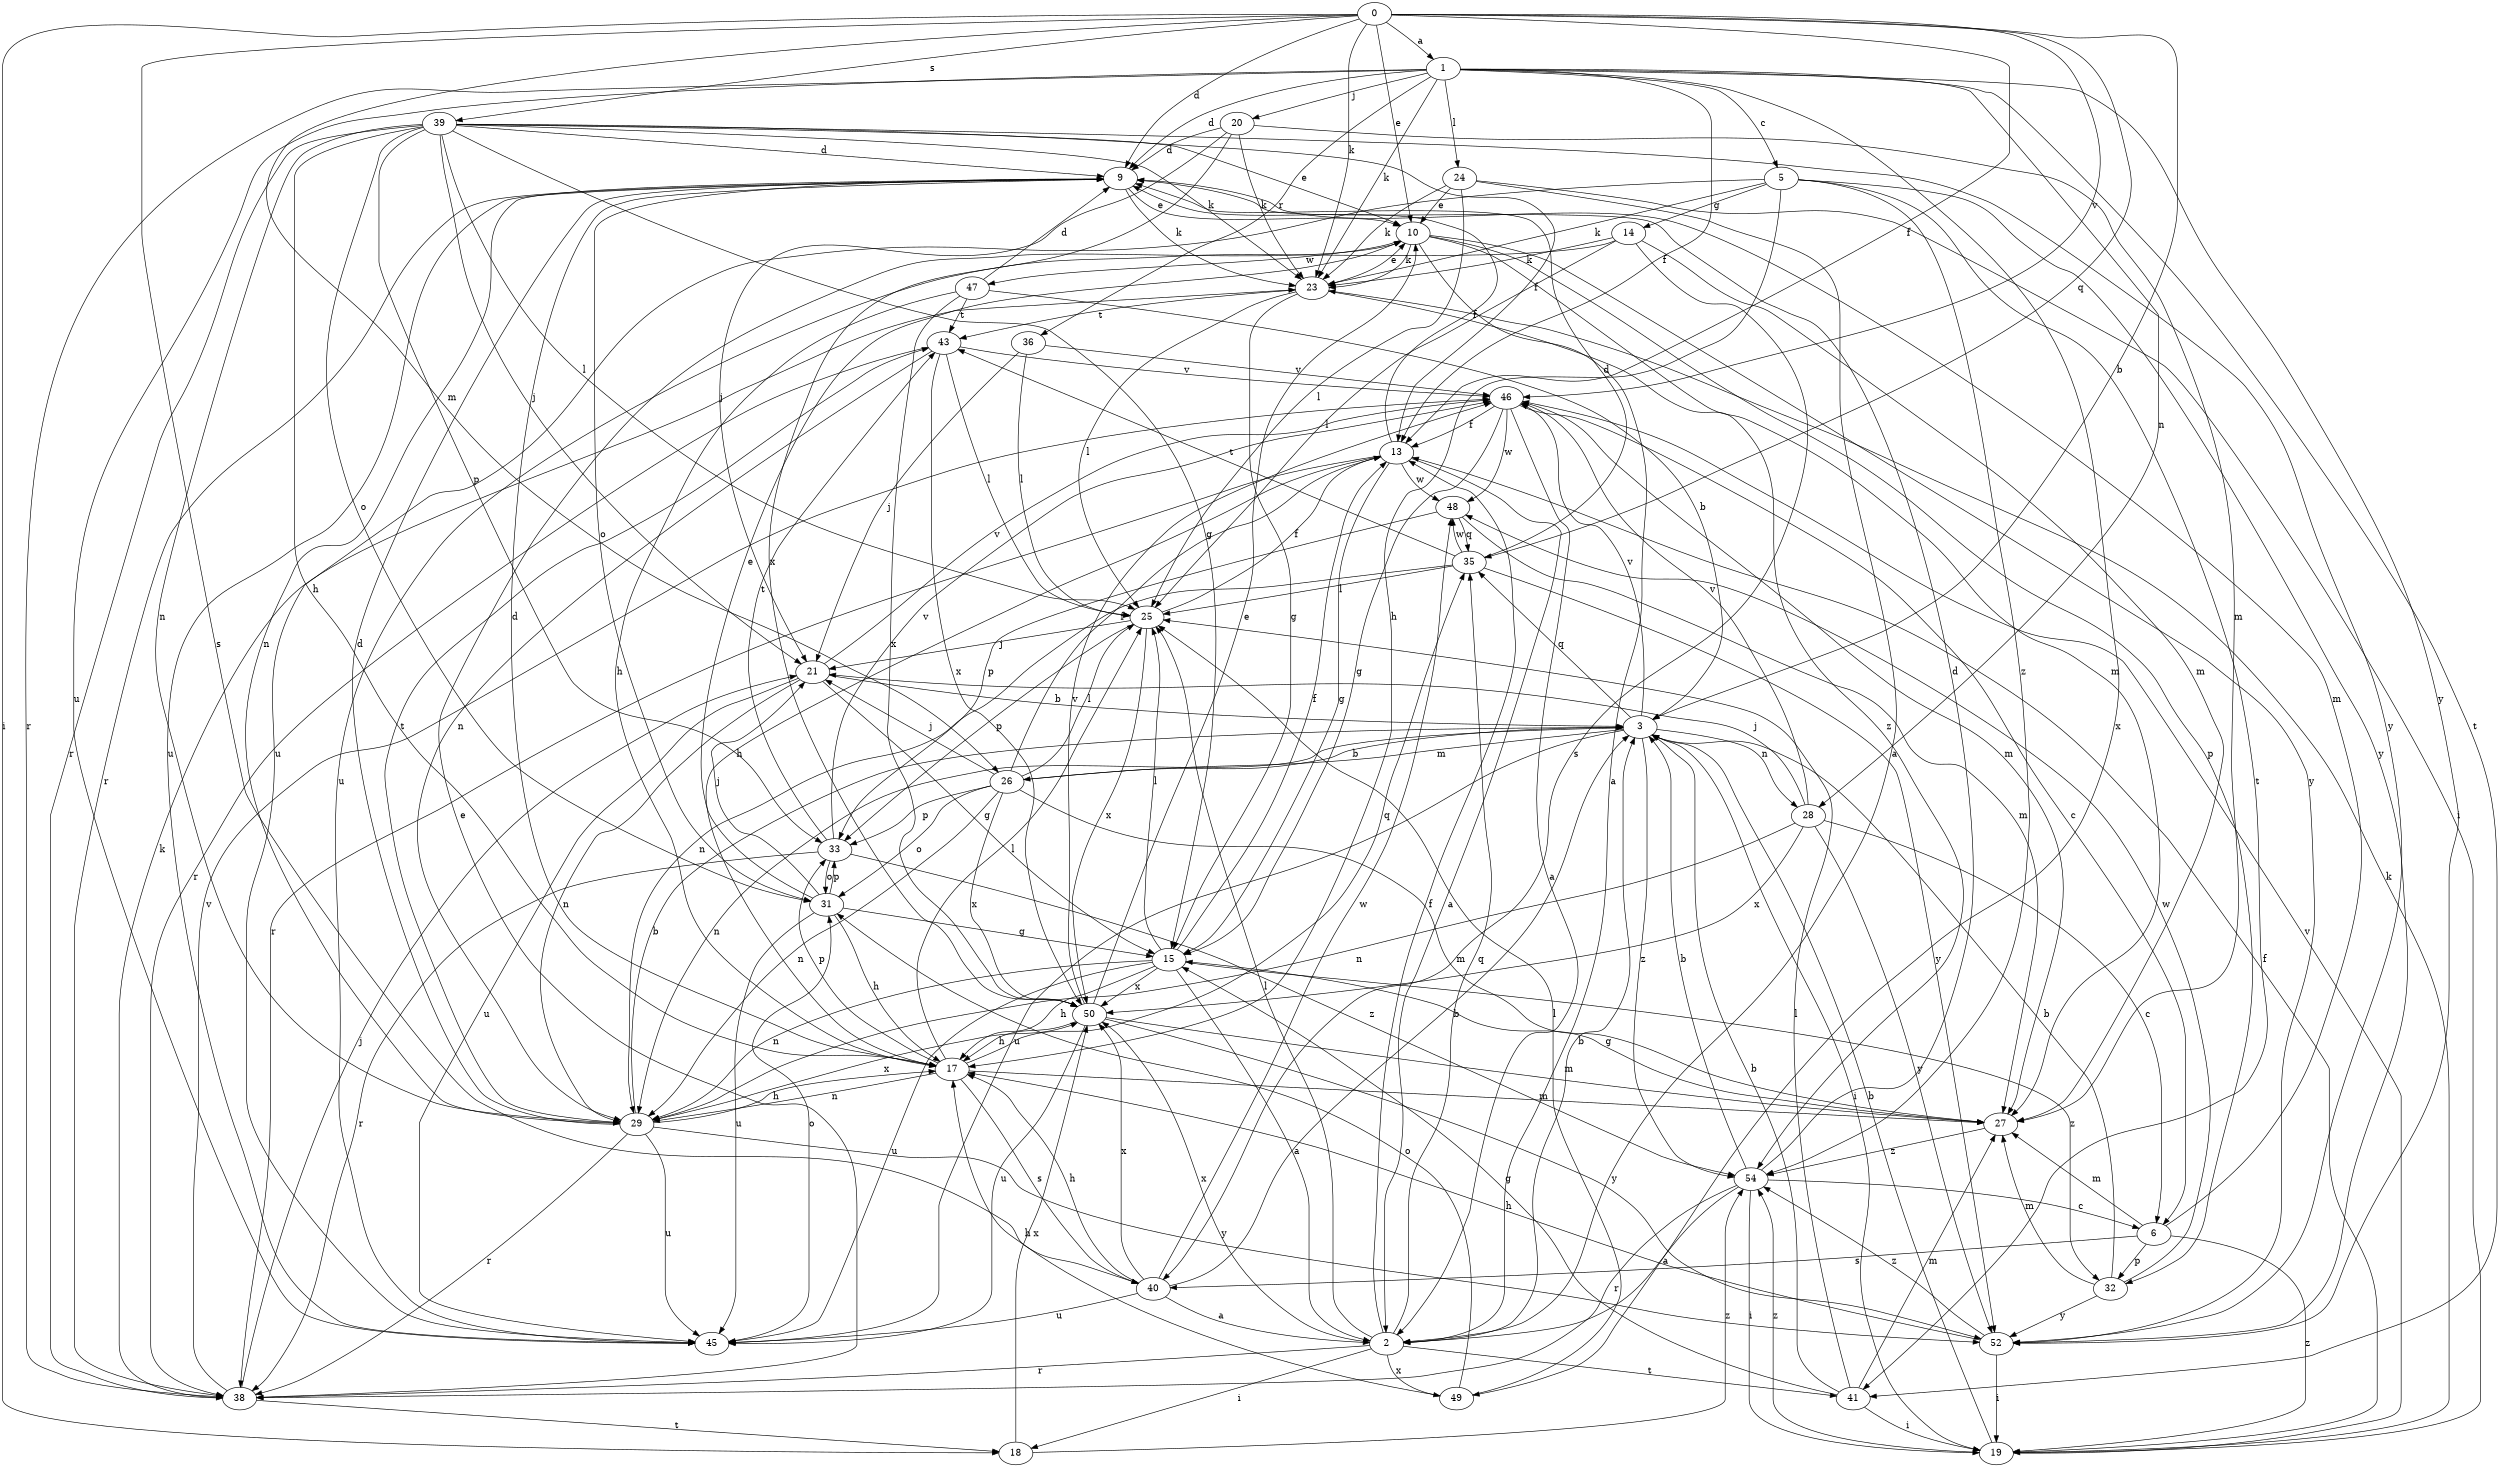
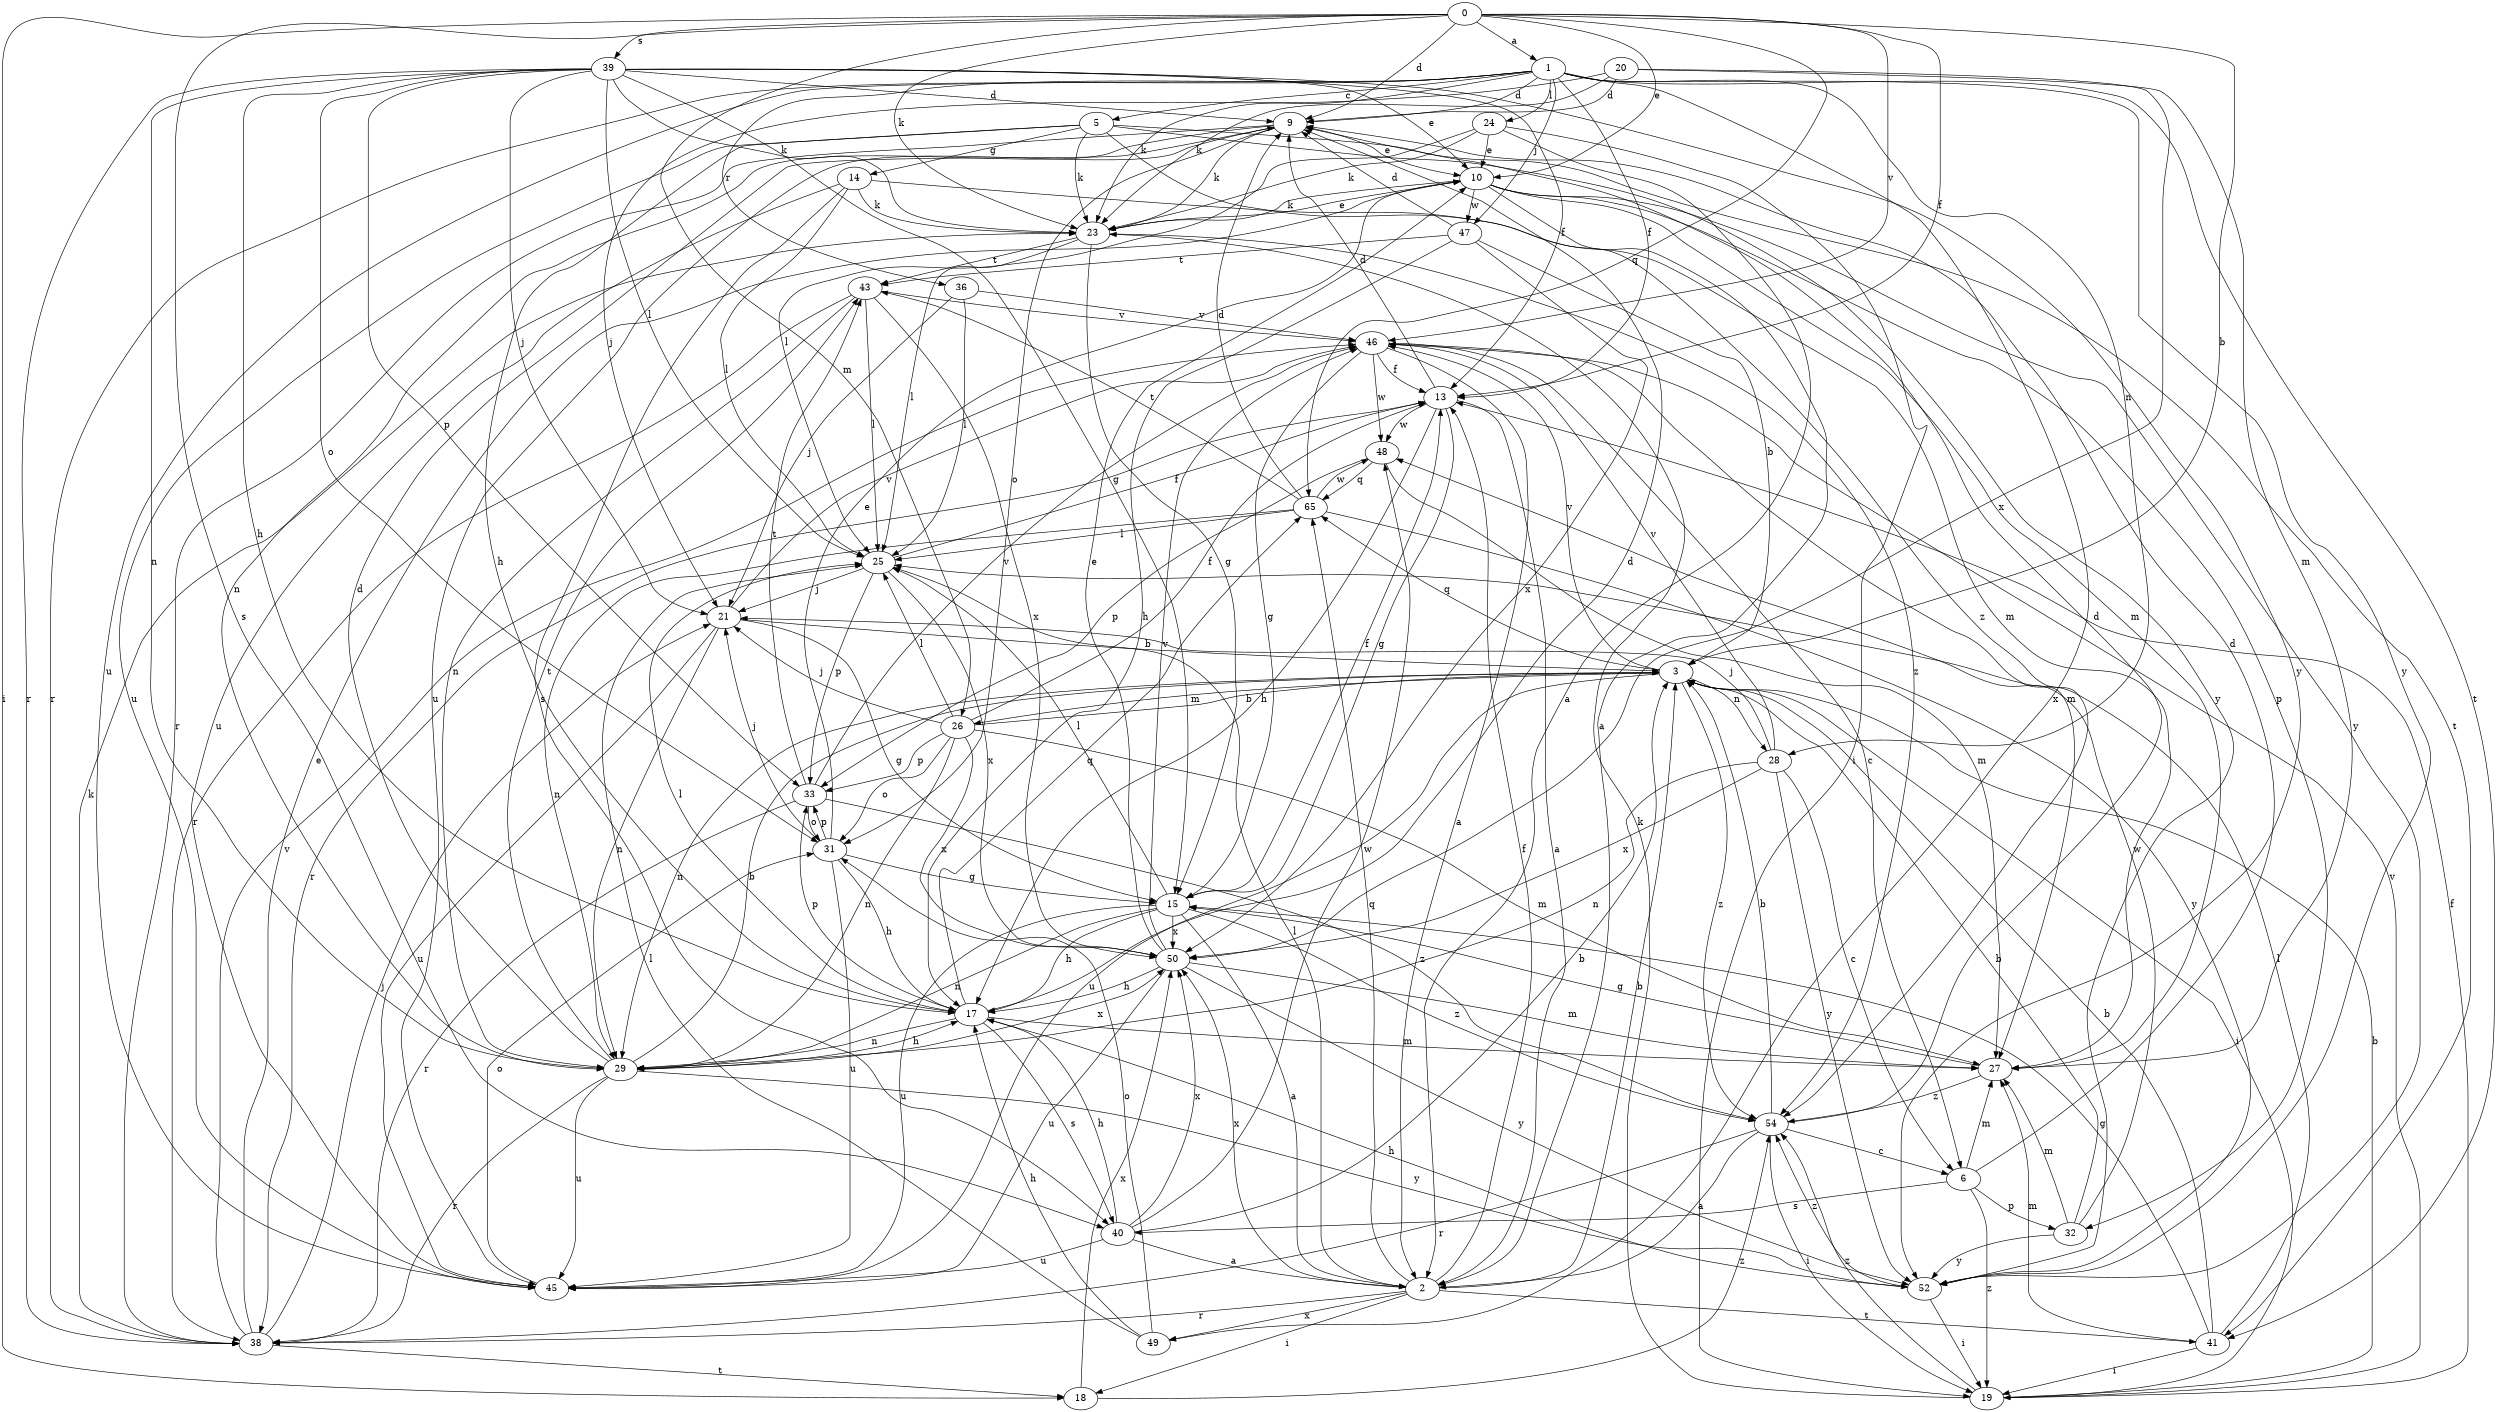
edge "1" -> "20": now "1" -> "47"
edge "13" -> "9": label "f" -> "d"
node "35": label "35" -> "65"
edge "6" -> "9": label "m" -> "d"
edge "15" -> "32": now "15" -> "54"
